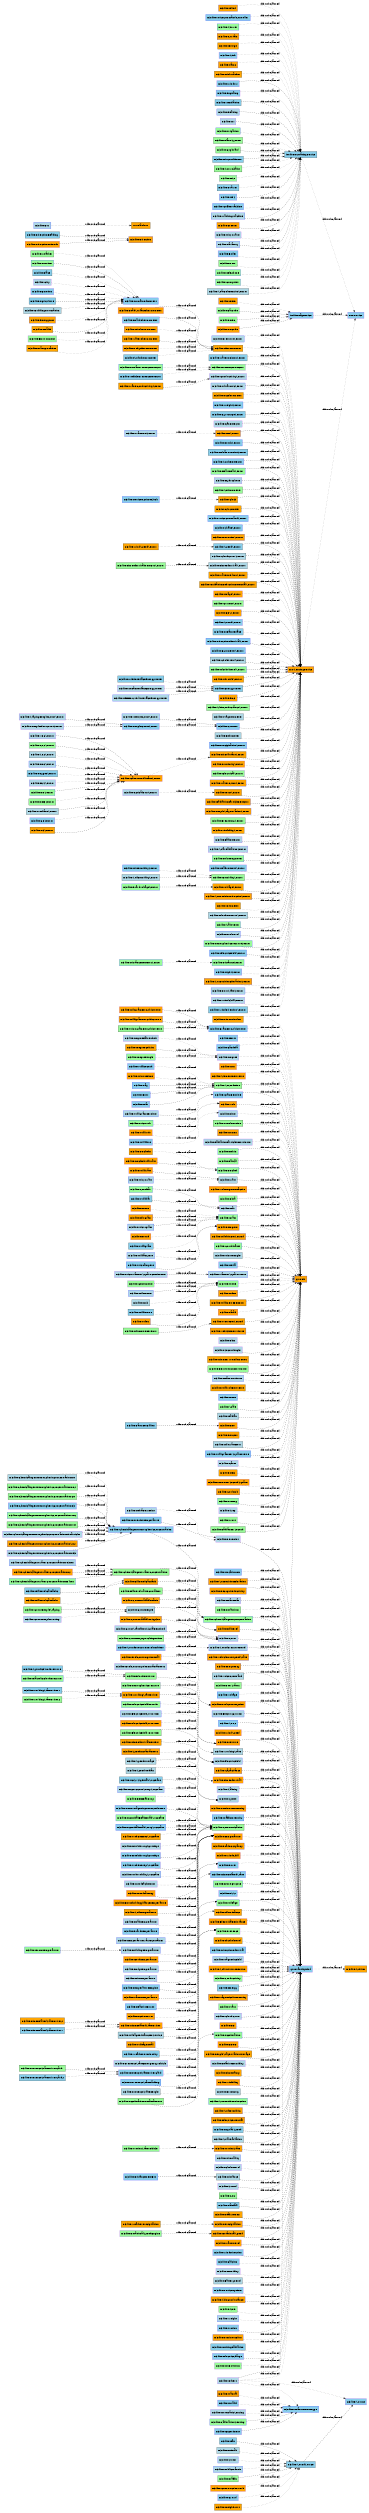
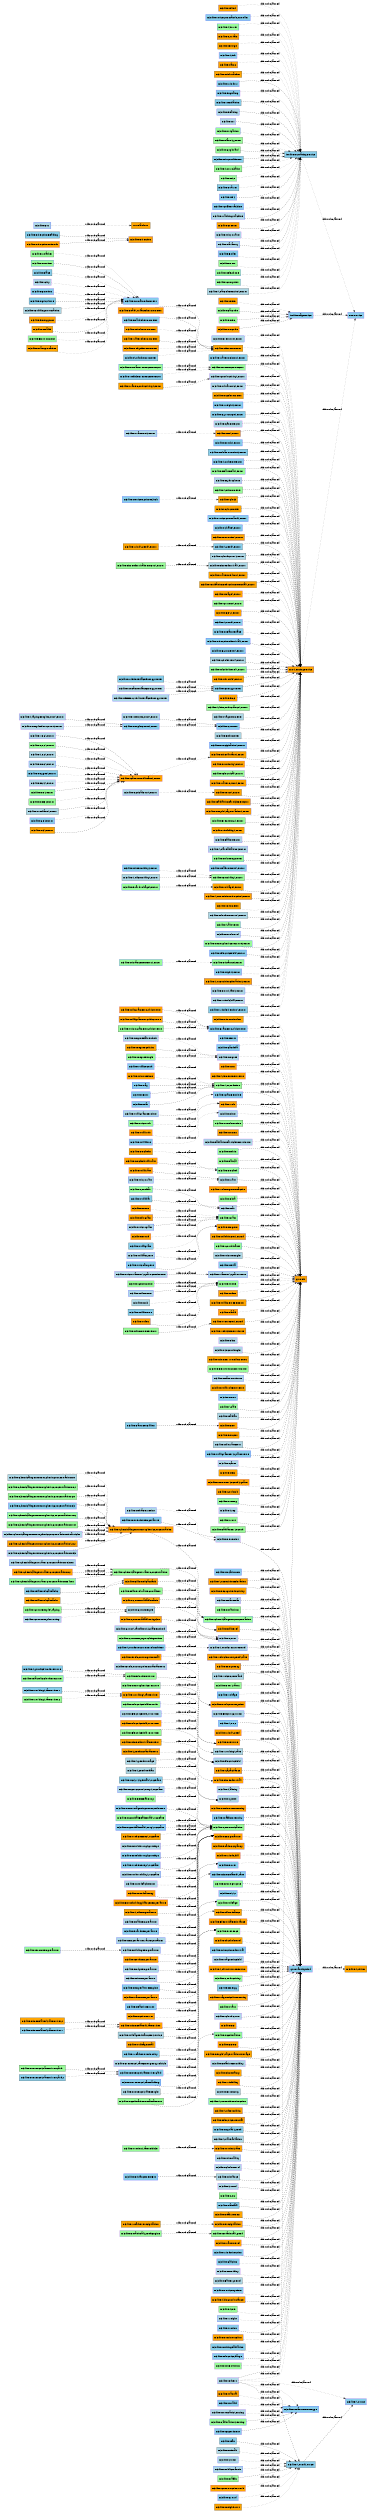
node "m3-lite:EAQI": label "m3-lite:EAQI" -> "m3-iot:EAQI"
node "m3-lite:ChemicalAgentAtmosphericConcentration": fillcolor skyblue -> orange
node "m3-lite:RotationalSpeed": fillcolor orange -> palegreen
edge "m3-lite:Others" -> "m3-lite:SoundSource": added, label "rdfs:subClassOf"
